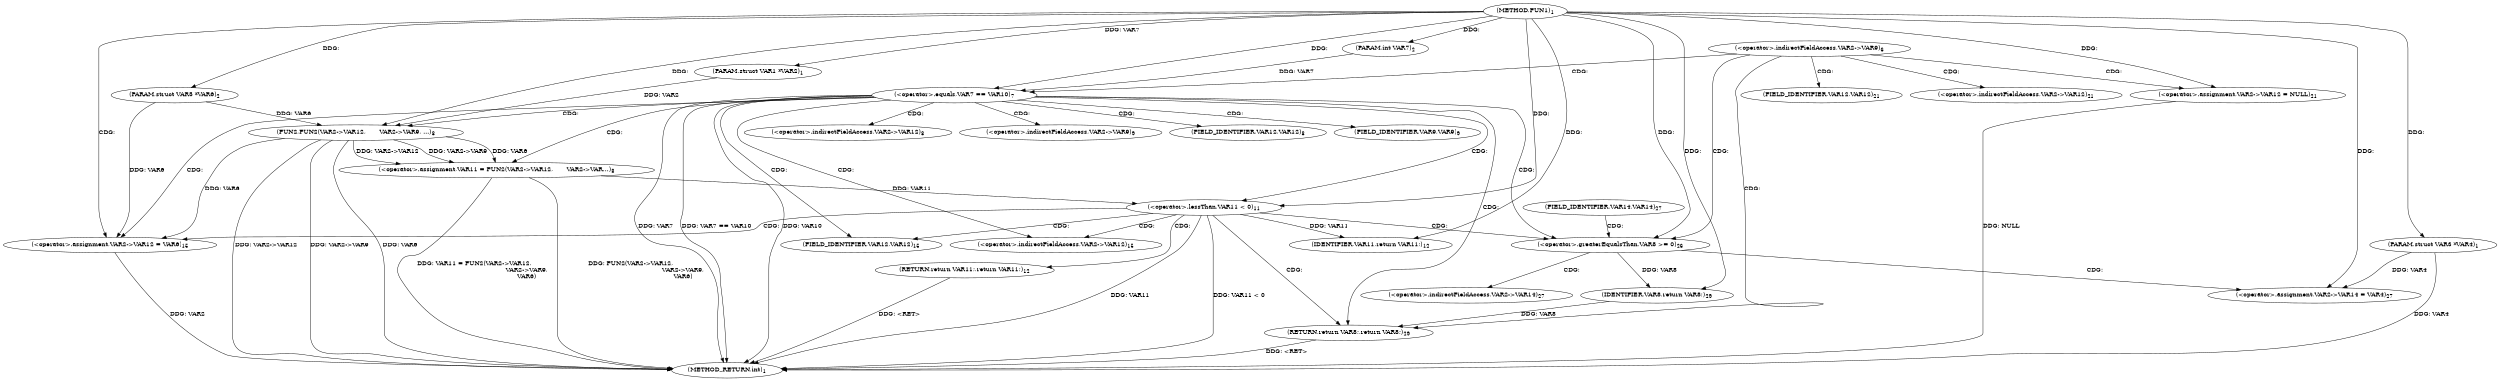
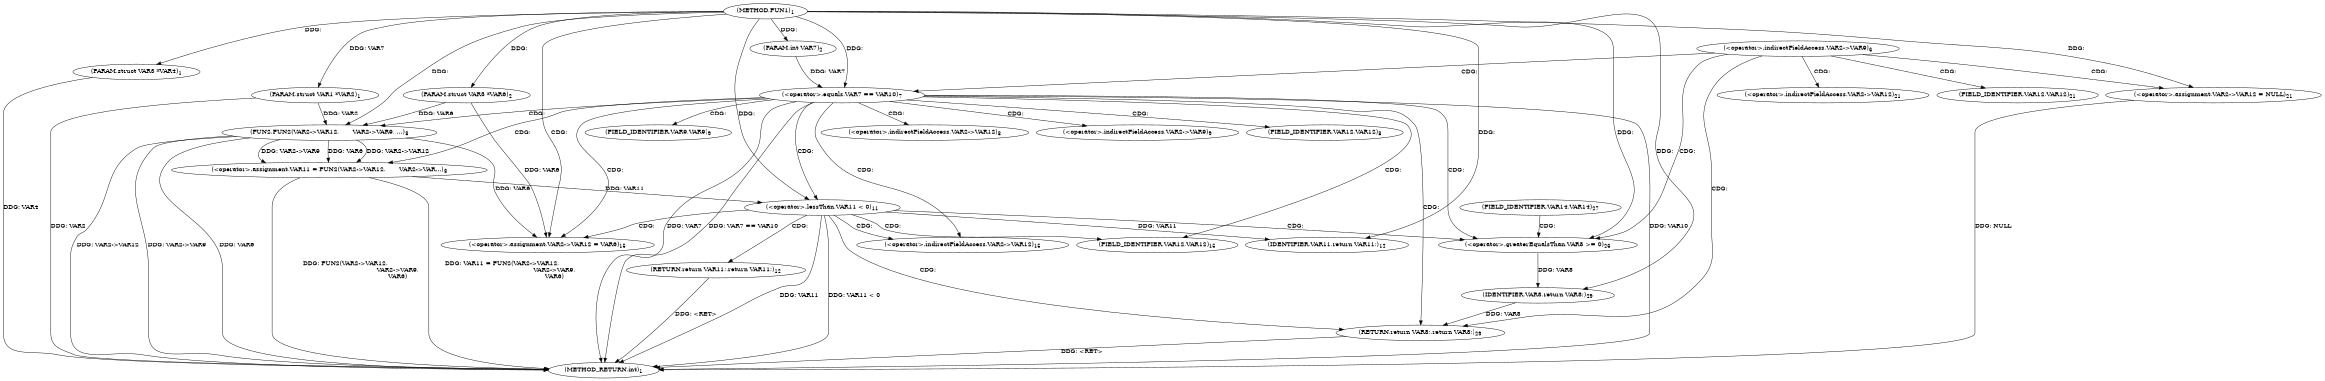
node "(<operator>.indirectFieldAccess,VAR2->VAR14)": removed
node "(<operator>.assignment,VAR2->VAR14 = VAR4)": removed
edge "(<operator>.assignment,VAR2->VAR12 = VAR6)" -> "(METHOD_RETURN,int)": now "(PARAM,struct VAR1 *VAR2)" -> "(METHOD_RETURN,int)"
